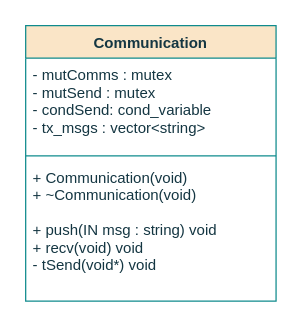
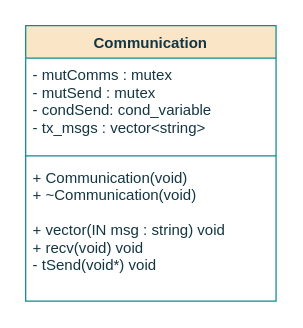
node "+ Communication(void) + ~Communication(void) + push(IN msg : string) void + recv(void) void - tSend(void*) void": label "+ Communication(void) + ~Communication(void) + push(IN msg : string) void + recv(void) void - tSend(void*) void" -> "+ Communication(void) + ~Communication(void) + vector(IN msg : string) void + recv(void) void - tSend(void*) void"
